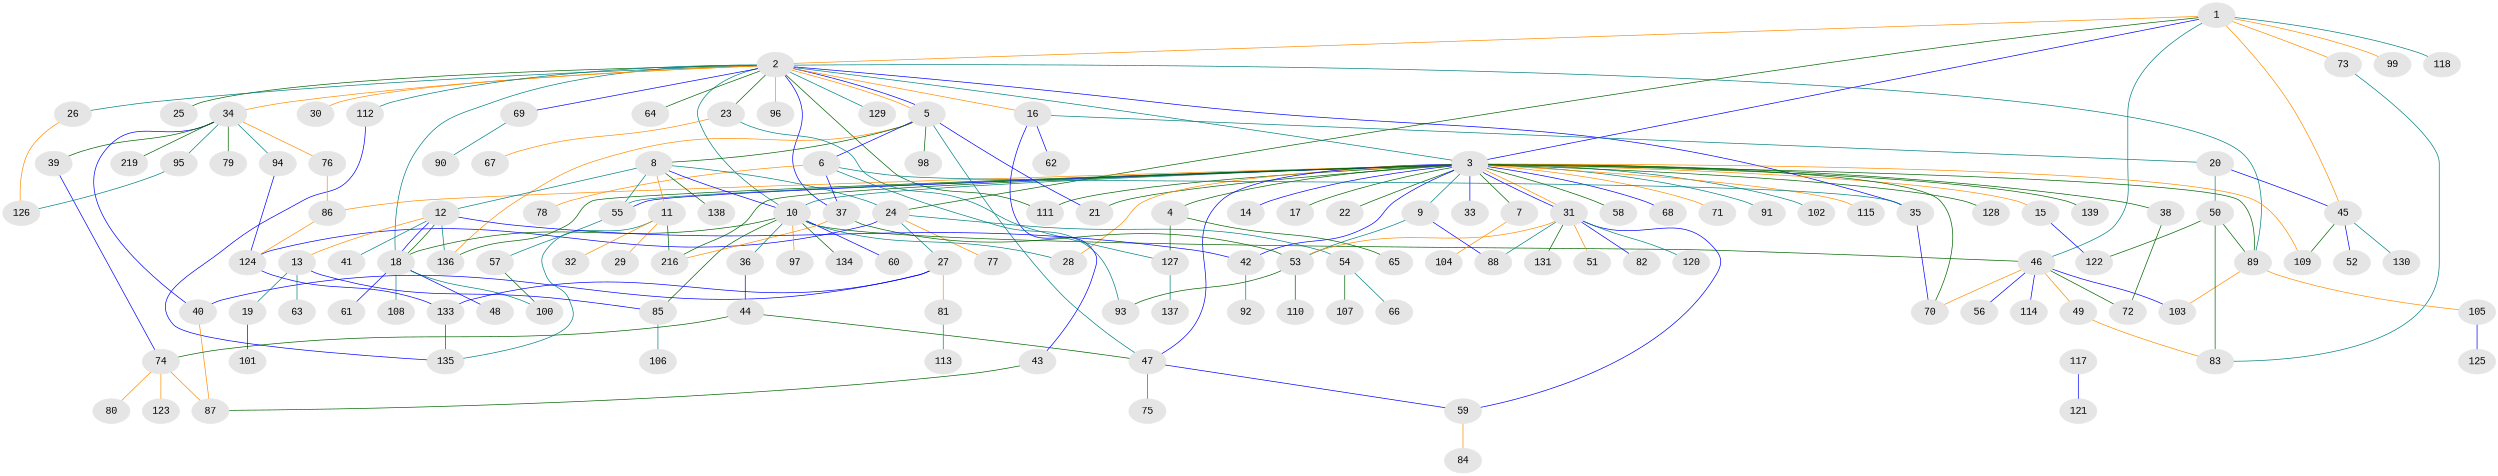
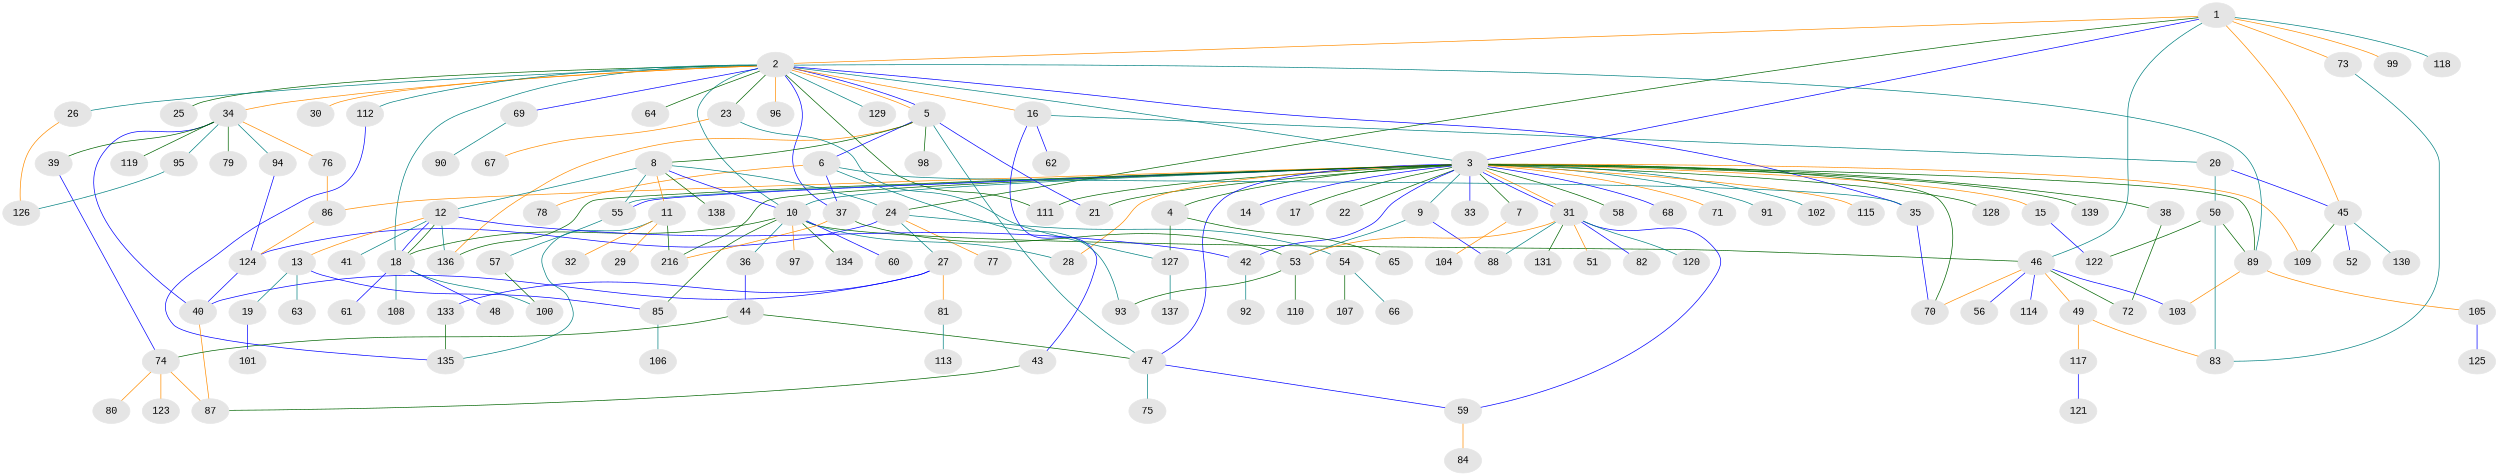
node "219": label "219" -> "119"
edge "50" -- "83": color darkgreen -> teal
edge "124" -- "133": now "124" -- "40"
edge "49" -- "117": added
